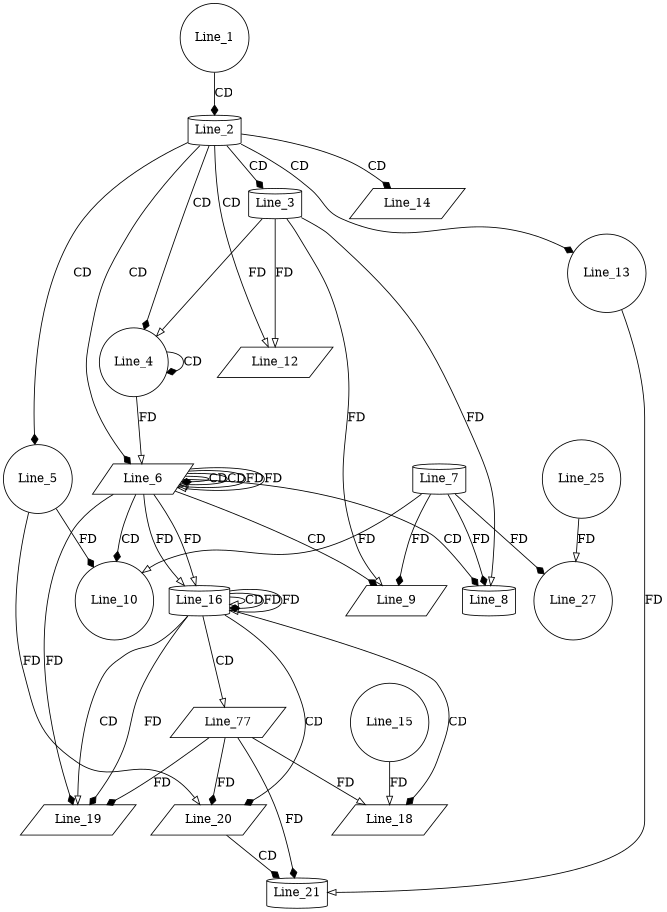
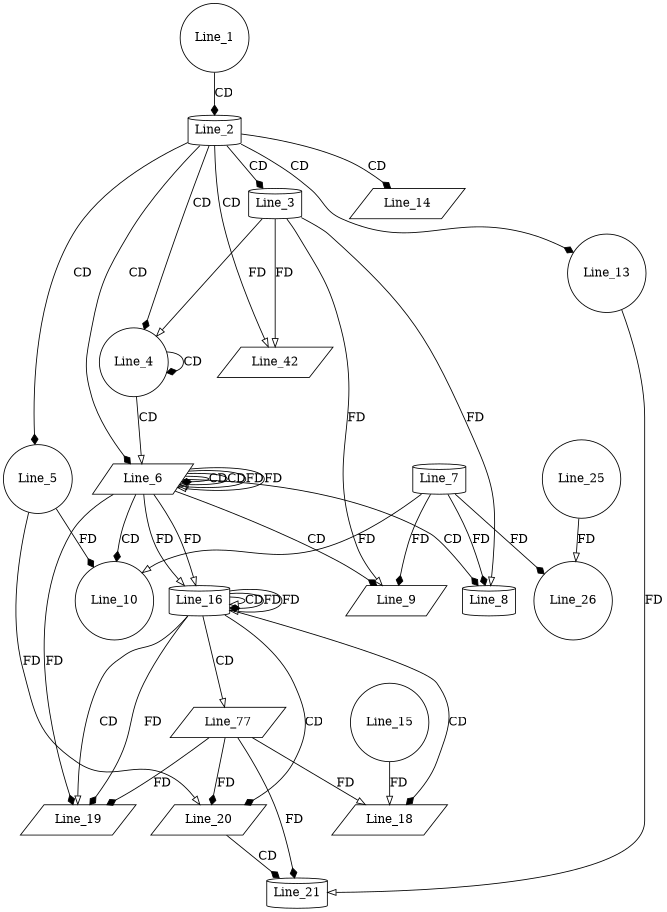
node "Line_12": label "Line_12" -> "Line_42"
edge "Line_4" -> "Line_6": label "FD" -> "CD"
node "Line_27": label "Line_27" -> "Line_26"
